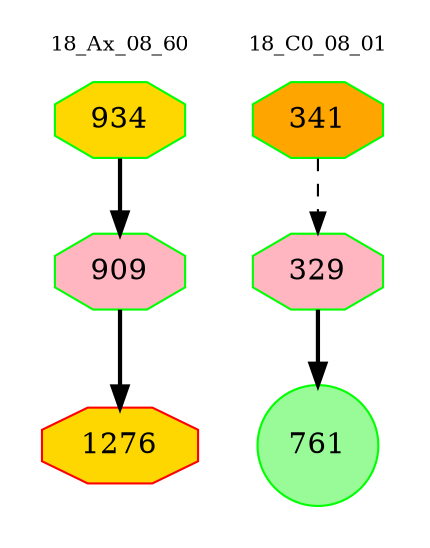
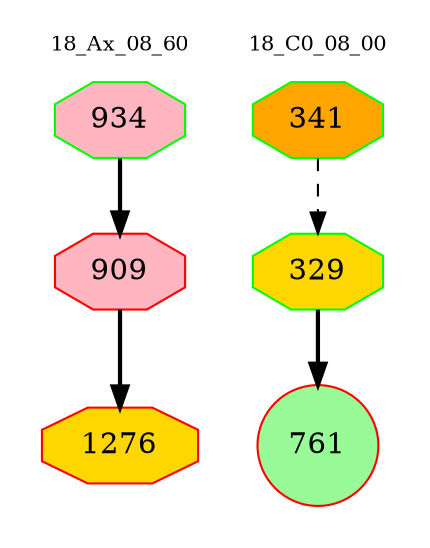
cluster "18_C0_08_01": label "18_C0_08_01" -> "18_C0_08_00"
node "934": fillcolor gold -> lightpink
node "909": color green -> red
node "329": fillcolor lightpink -> gold
node "761": color green -> red
